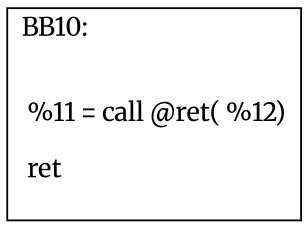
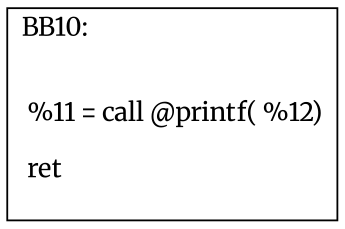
node "BB10:": text "%11 = call @ret( %12)" -> "%11 = call @printf( %12)"
